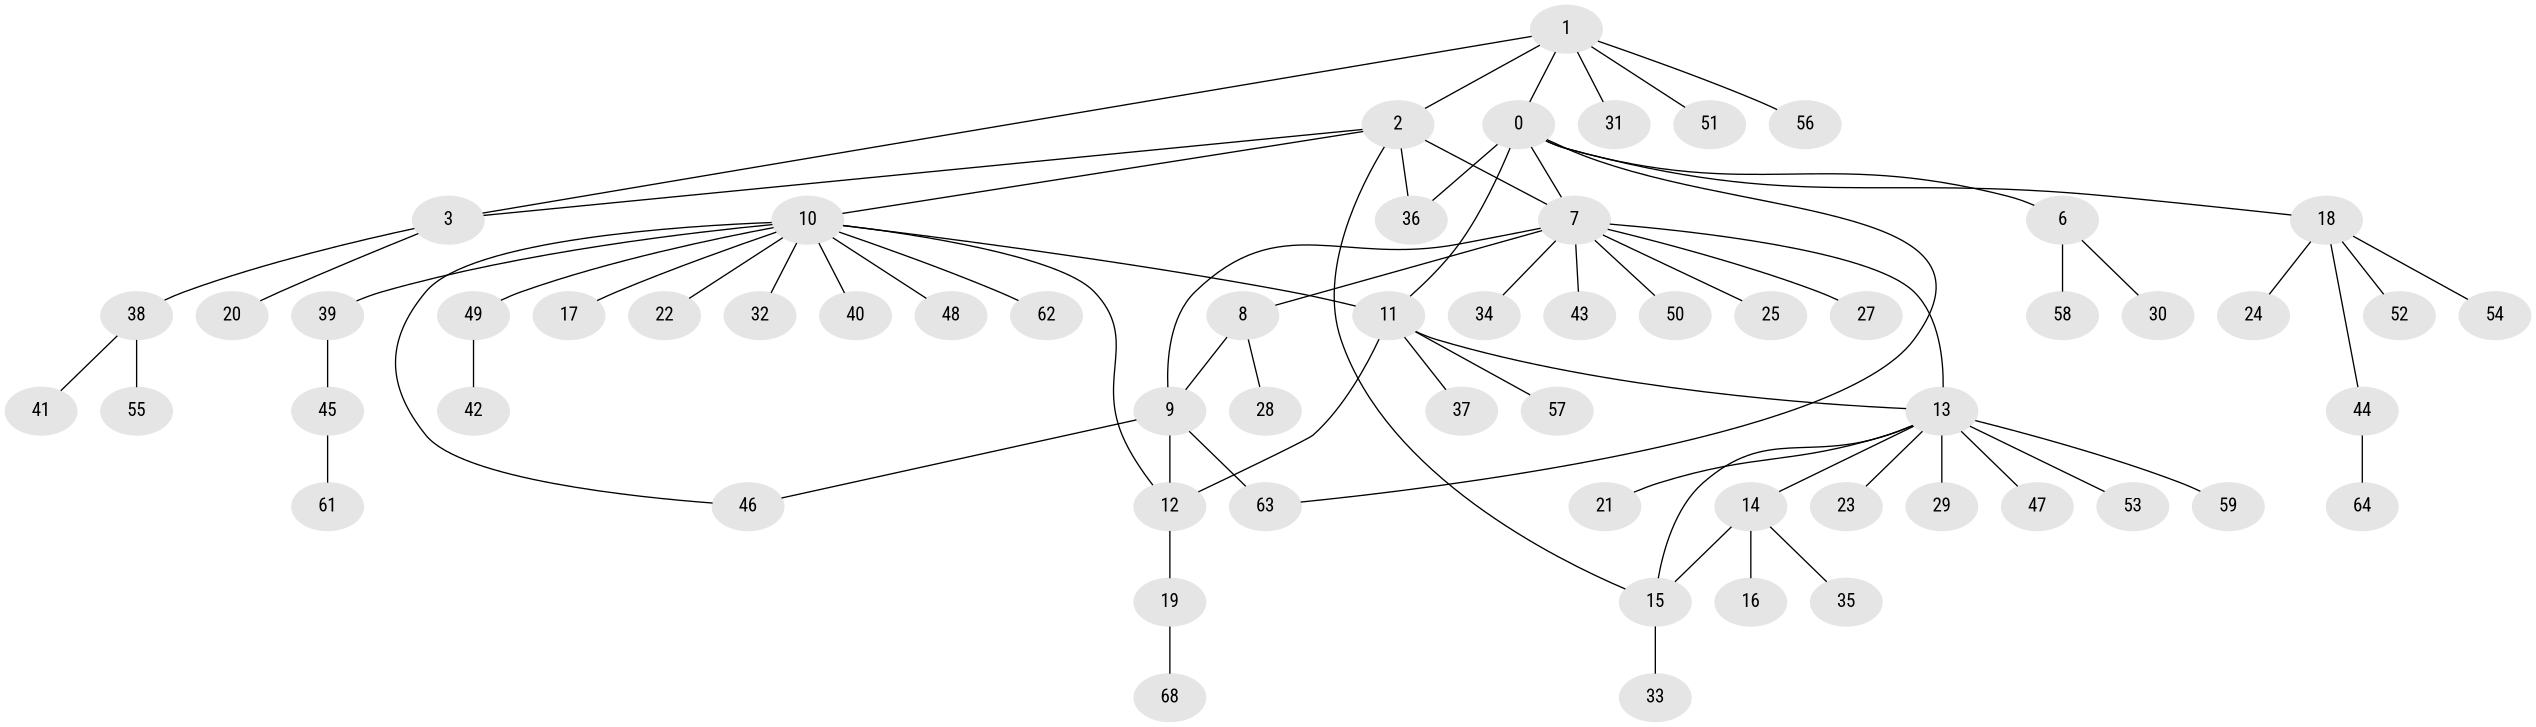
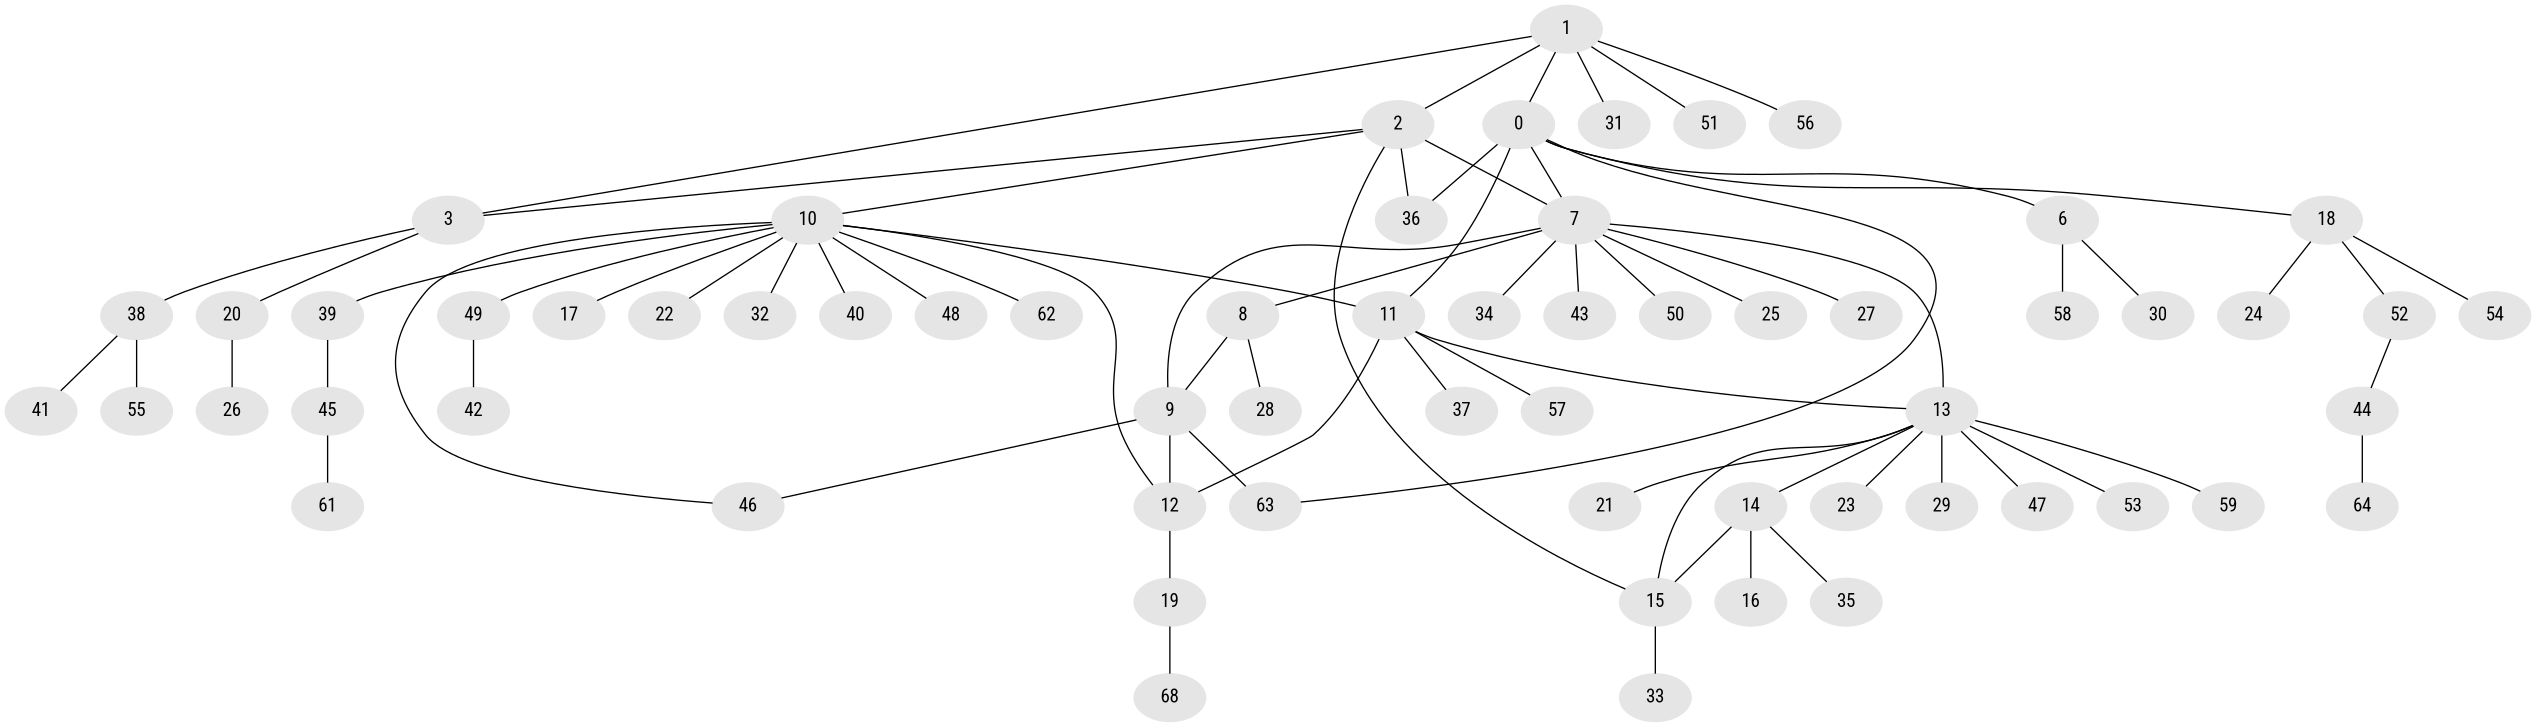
edge "18" -- "44": now "52" -- "44"
node "26": added
